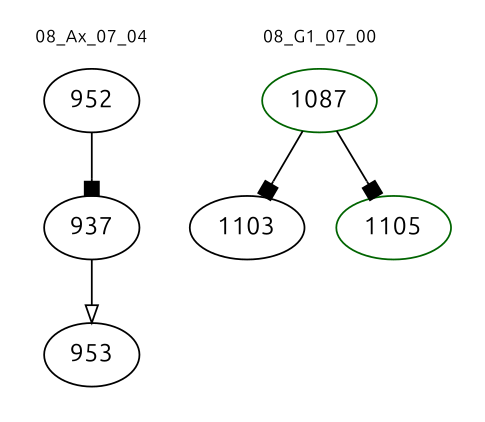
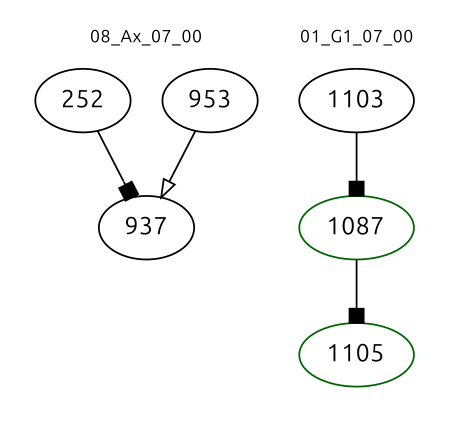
cluster "08_Ax_07_04": label "08_Ax_07_04" -> "08_Ax_07_00"
cluster "08_G1_07_00": label "08_G1_07_00" -> "01_G1_07_00"
node "952": label "952" -> "252"
edge "1087" -> "1103": reversed
edge "937" -> "953": reversed
